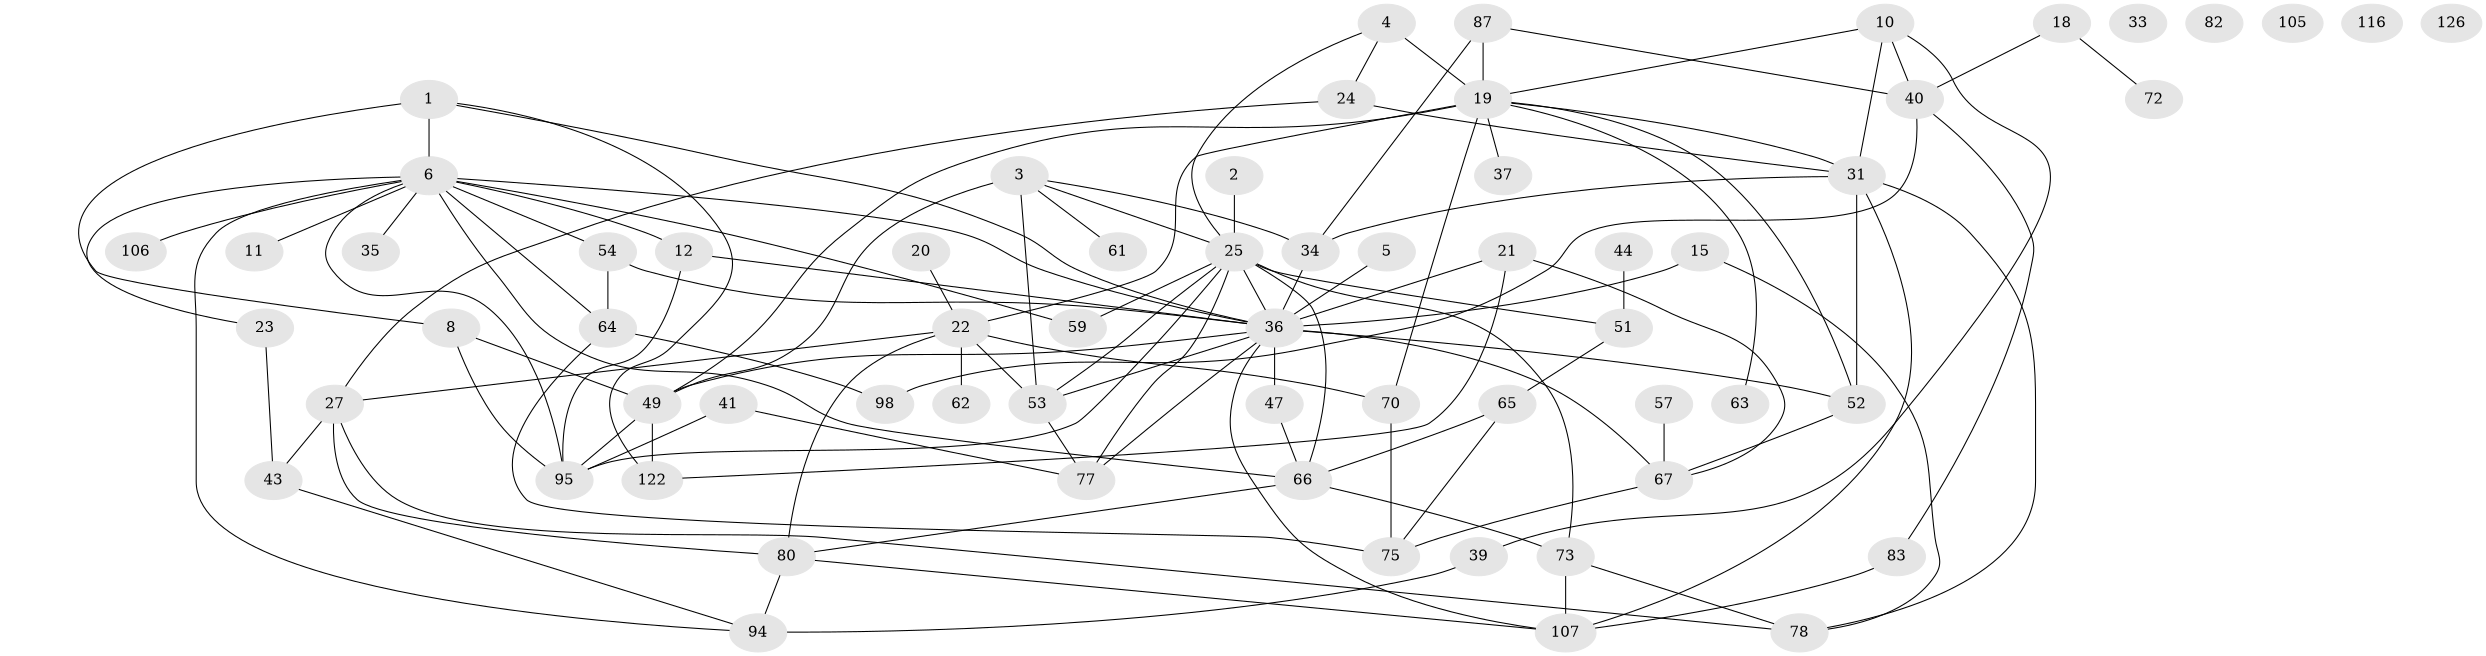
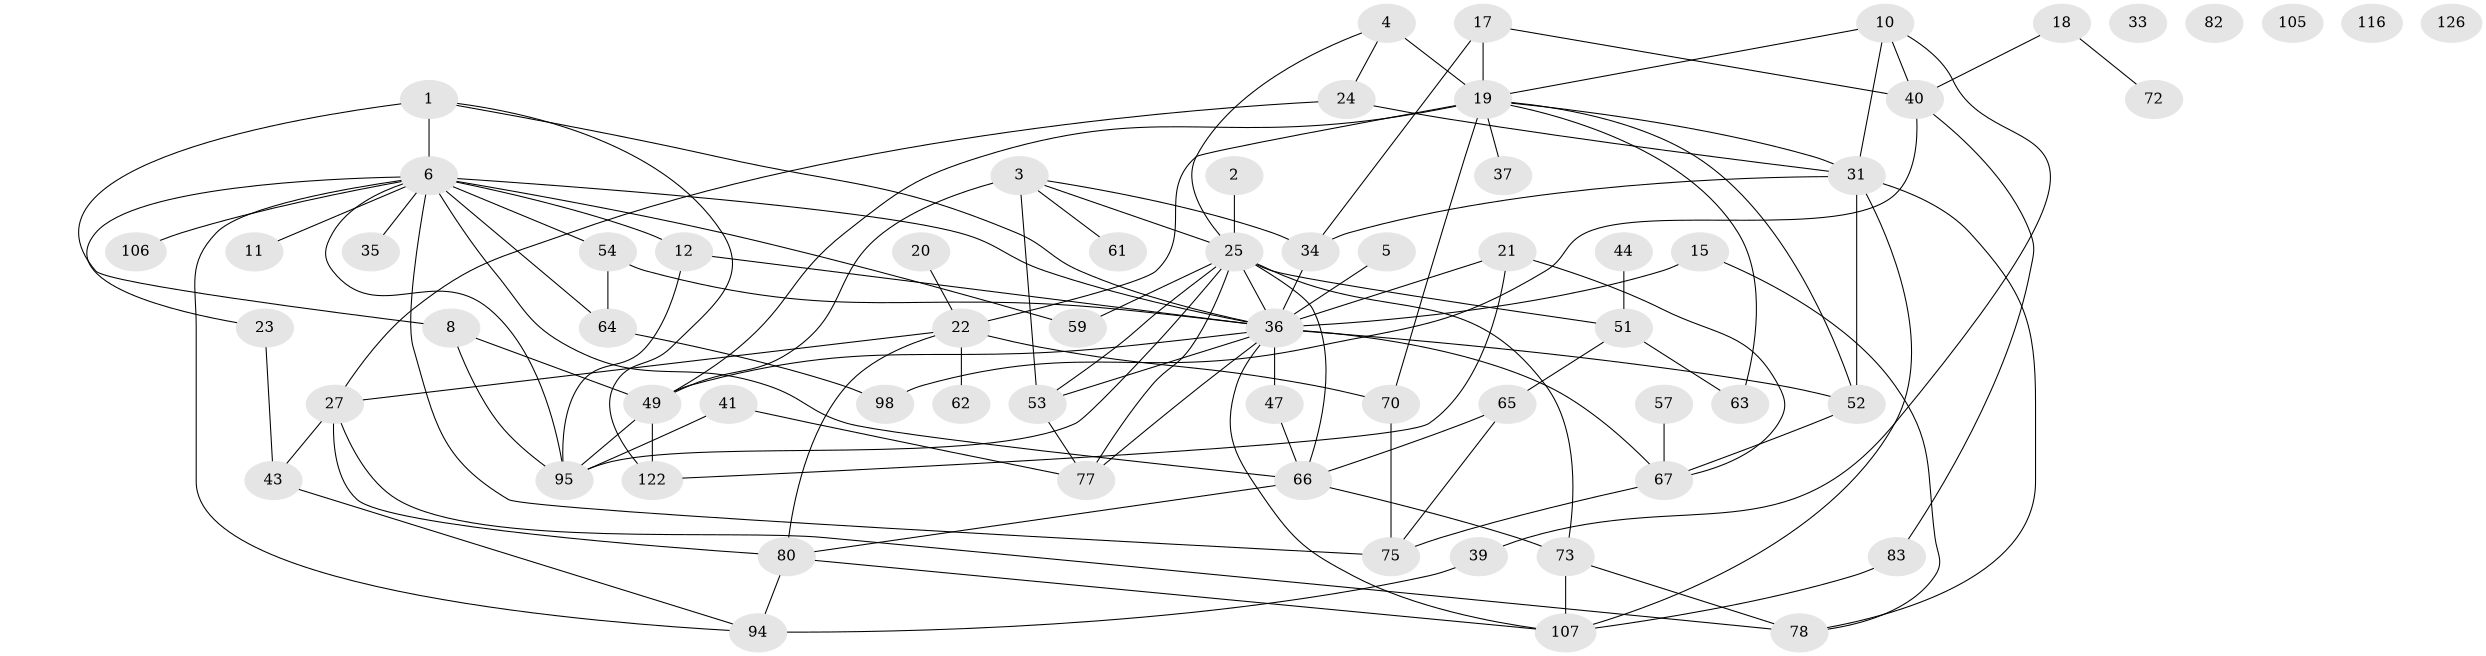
node "87": label "87" -> "17"
edge "22" -- "53": removed
edge "51" -- "63": added
edge "64" -- "75": now "6" -- "75"
